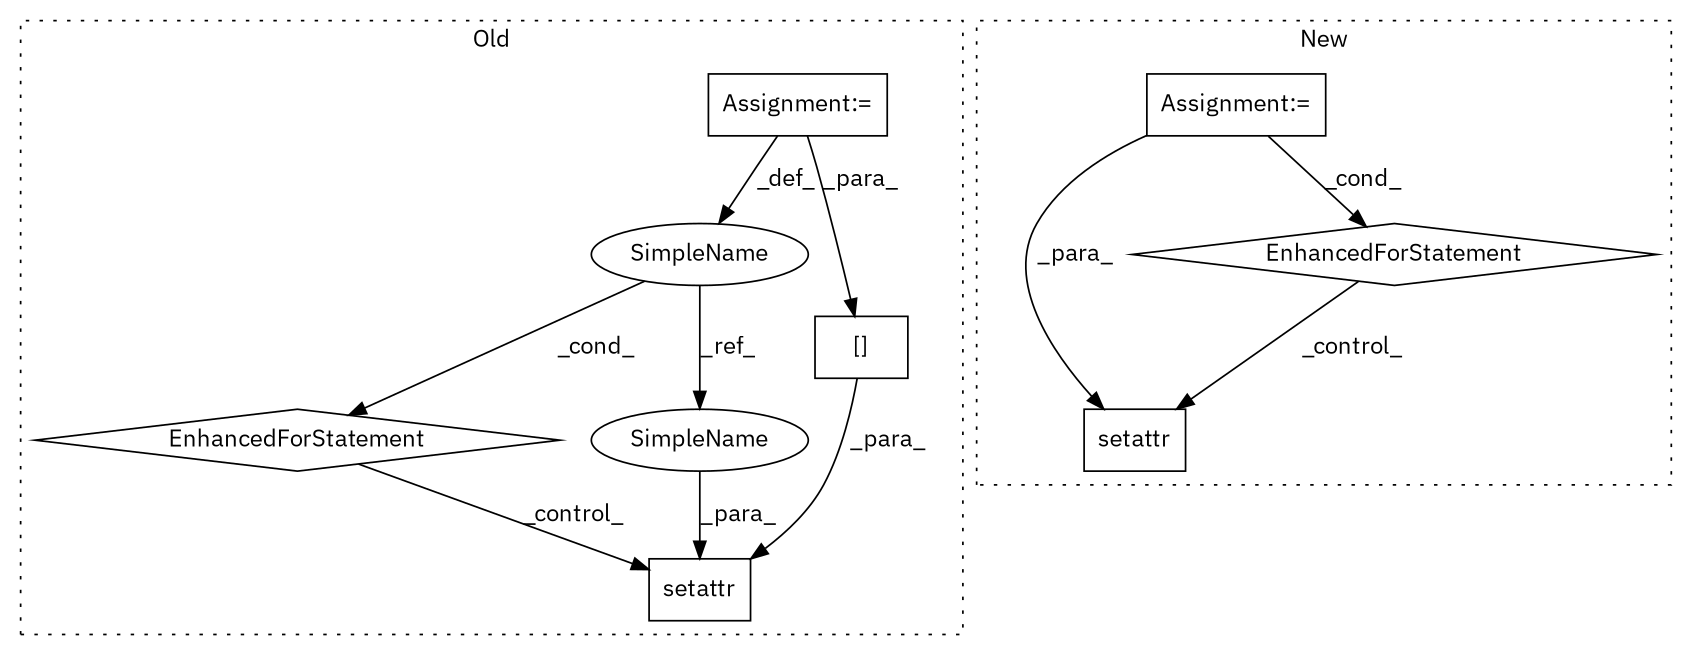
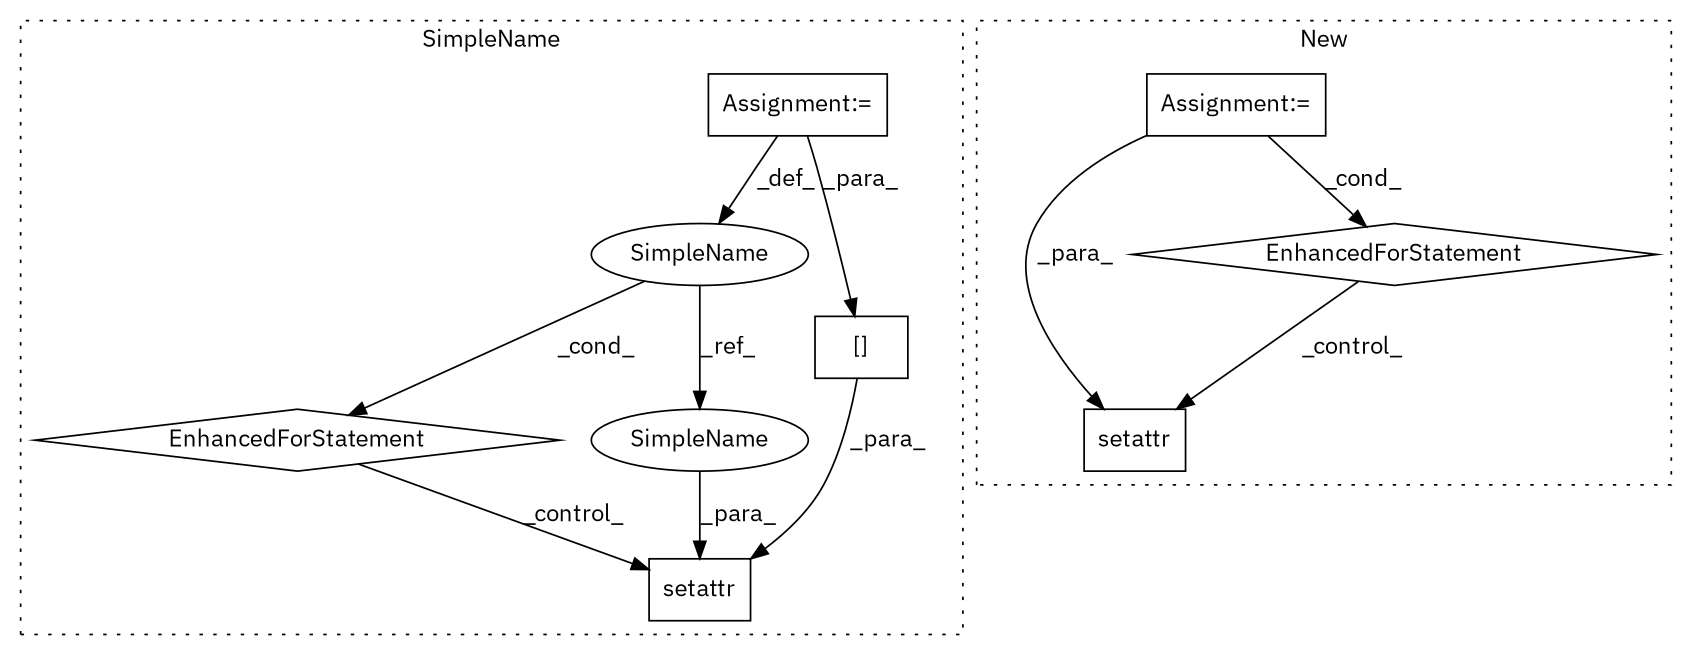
cluster "Old": label "Old" -> "SimpleName"
